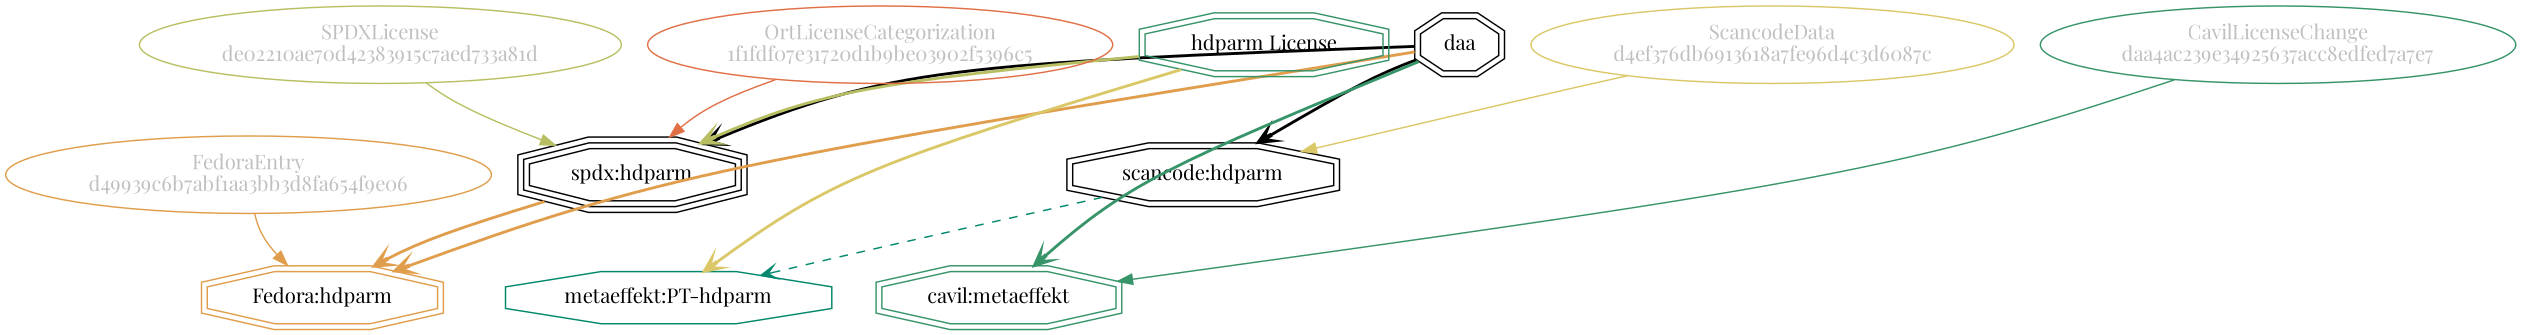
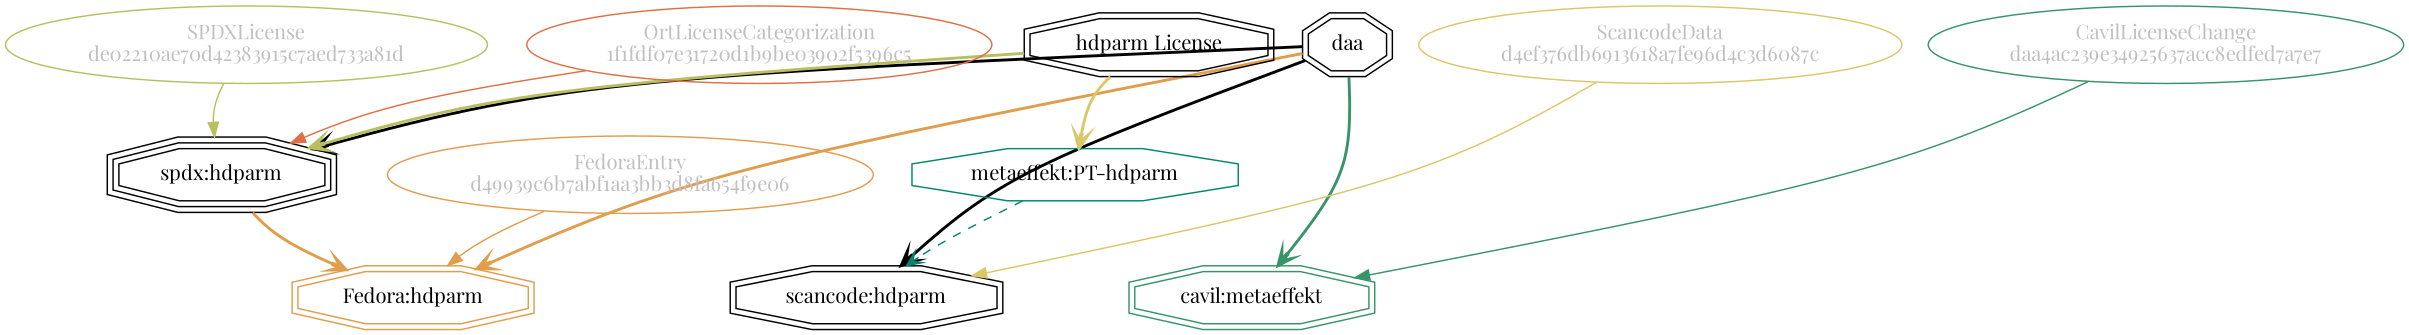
node "hdparm License": color #379469 -> black
edge "scancode:hdparm" -> "metaeffekt:PT-hdparm": reversed
